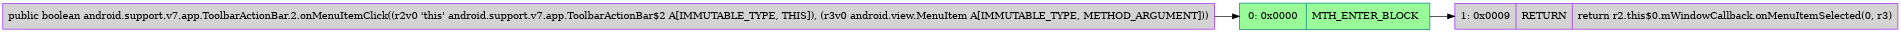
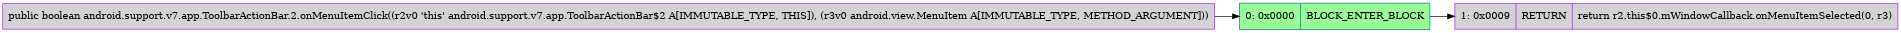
node "0: 0x0000": text "MTH_ENTER_BLOCK" -> "BLOCK_ENTER_BLOCK"
